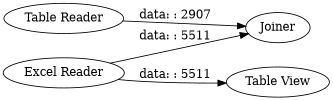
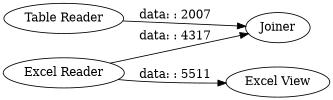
edge "Table Reader" -> "Joiner": label "data: : 2907" -> "data: : 2007"
edge "Excel Reader" -> "Joiner": label "data: : 5511" -> "data: : 4317"
node "Table View": label "Table View" -> "Excel View"
